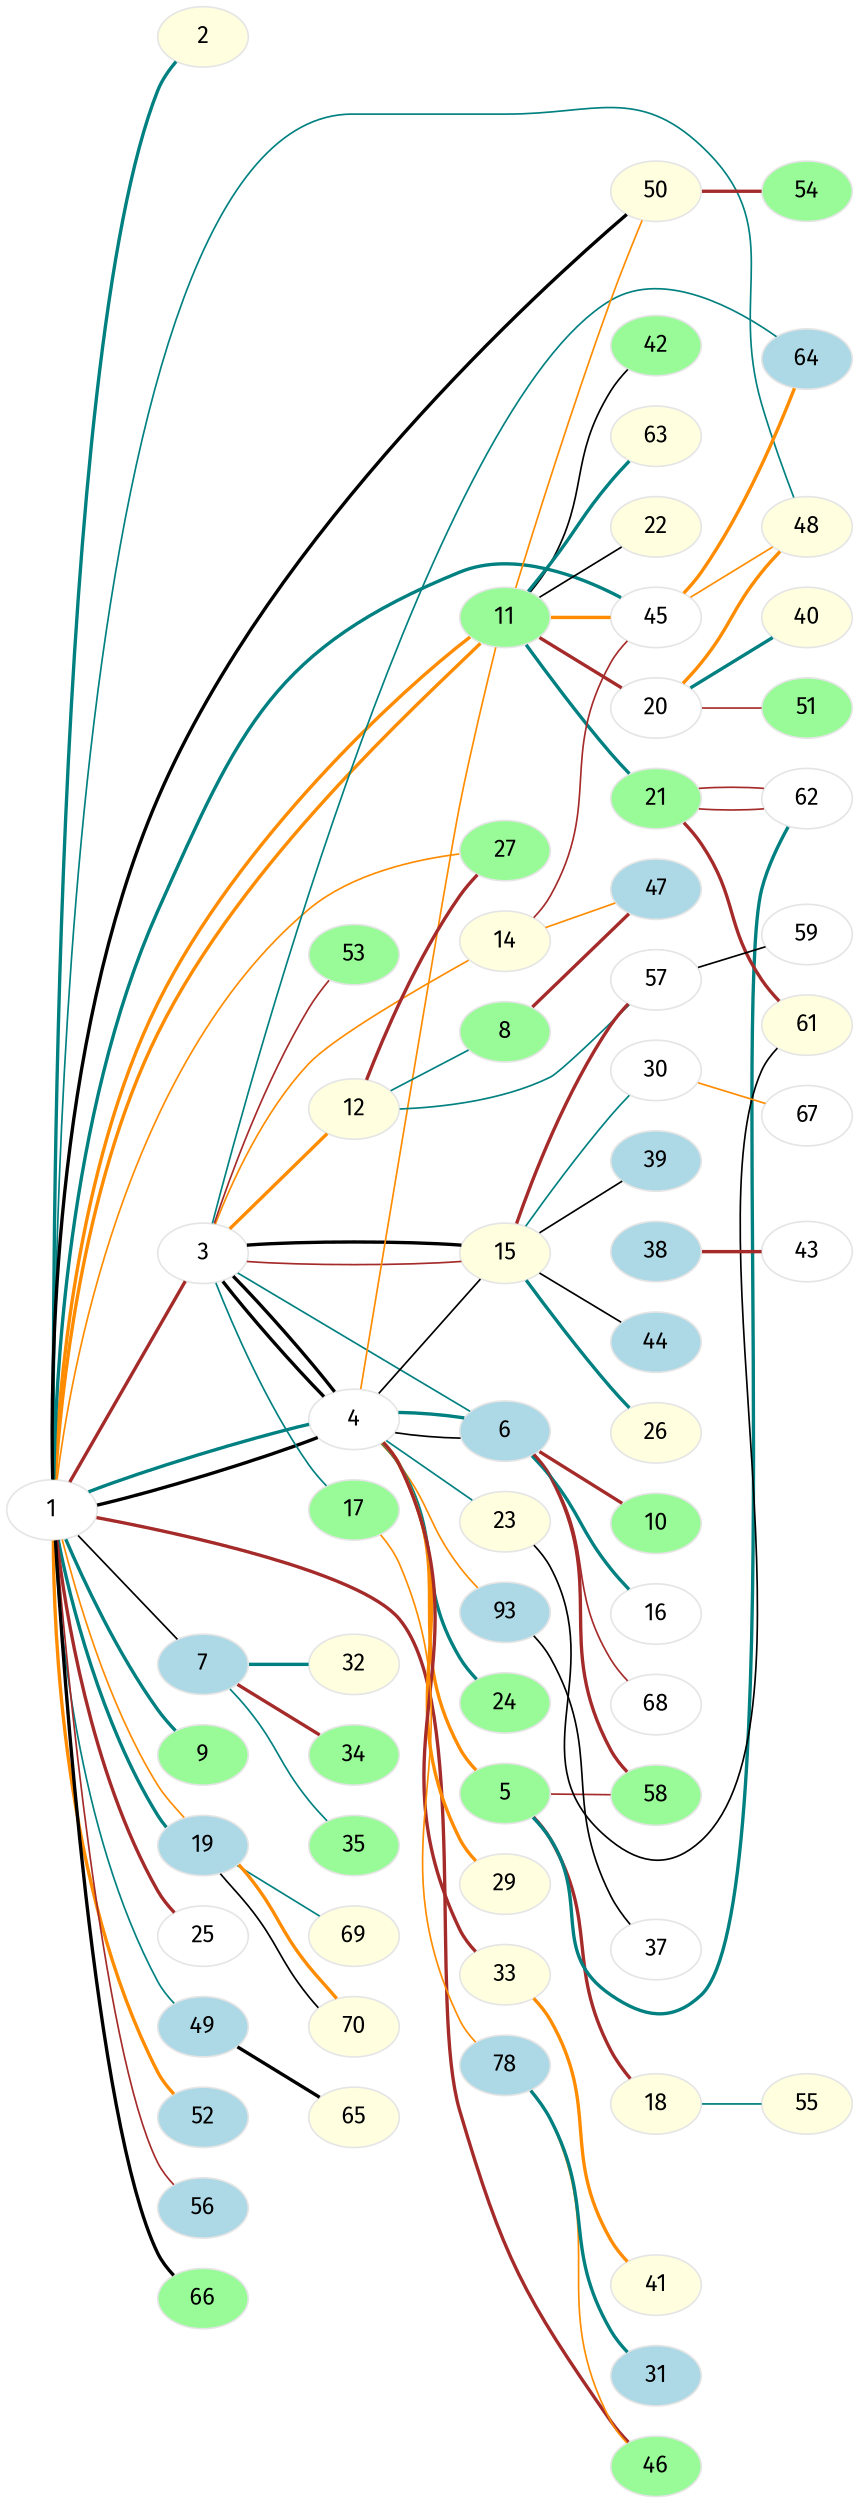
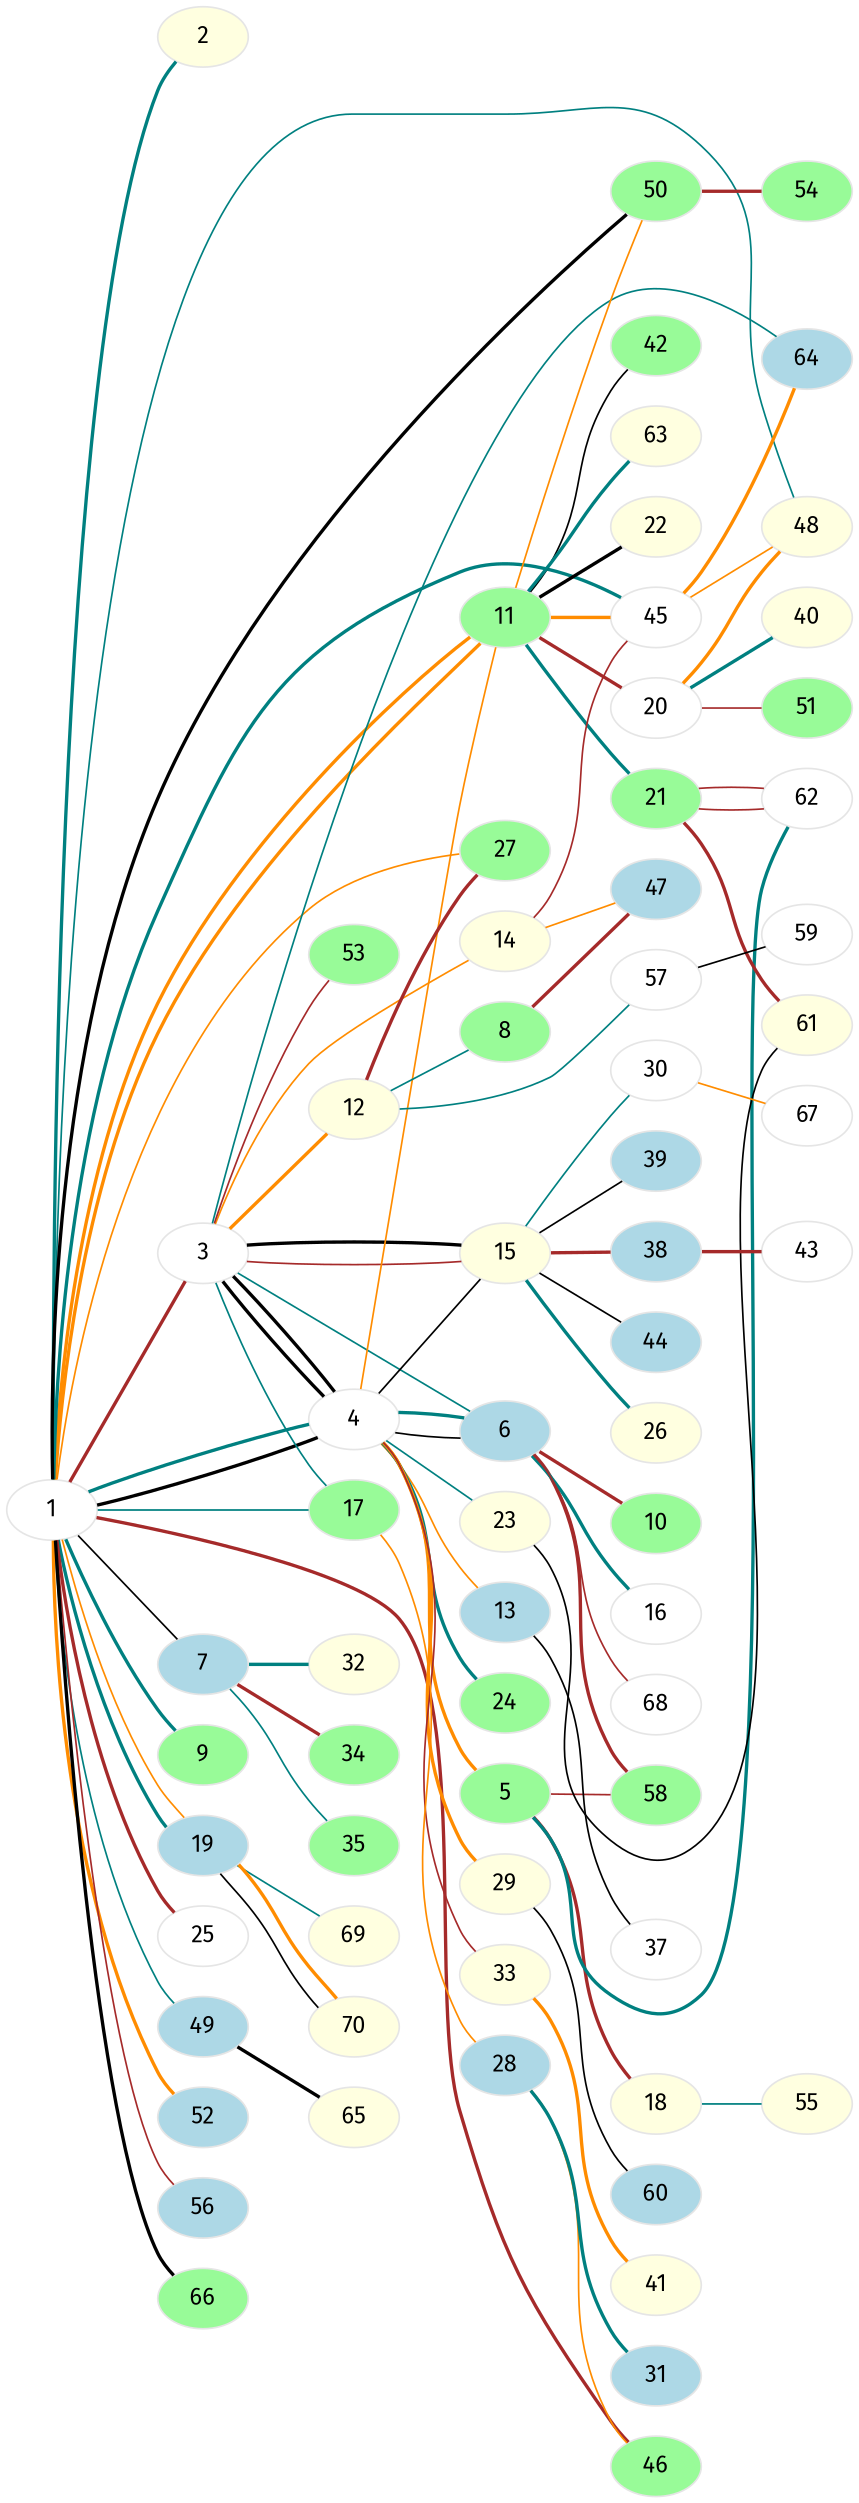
node "50": fillcolor lightyellow -> palegreen
edge "22" -- "11": style solid -> bold
edge "57" -- "15": now "38" -- "15"
edge "1" -- "17": added
node "93": label "93" -> "13"
edge "4" -- "33": style bold -> solid
node "78": label "78" -> "28"
node "60": added
